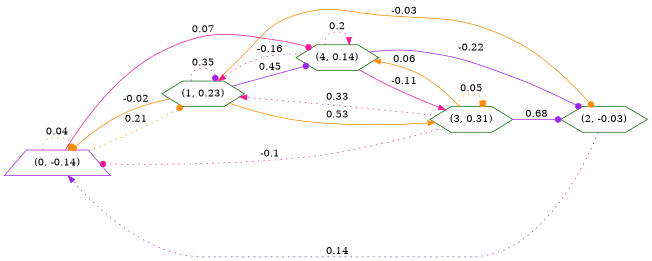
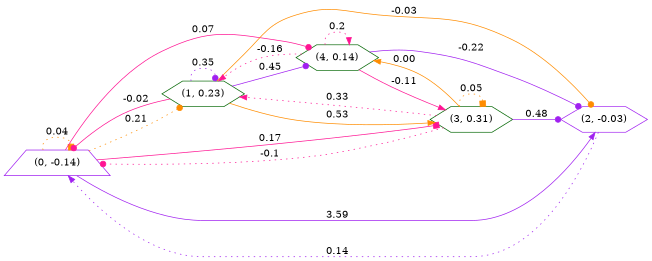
edge "(3, 0.31)" -> "(4, 0.14)": label "0.06" -> "0.00"
edge "(3, 0.31)" -> "(2, -0.03)": label "0.68" -> "0.48"
edge "(1, 0.23)" -> "(0, -0.14)": color darkorange -> deeppink
node "(2, -0.03)": color darkgreen -> purple
edge "(0, -0.14)" -> "(3, 0.31)": added, label "0.17"
edge "(0, -0.14)" -> "(2, -0.03)": added, label "3.59"
